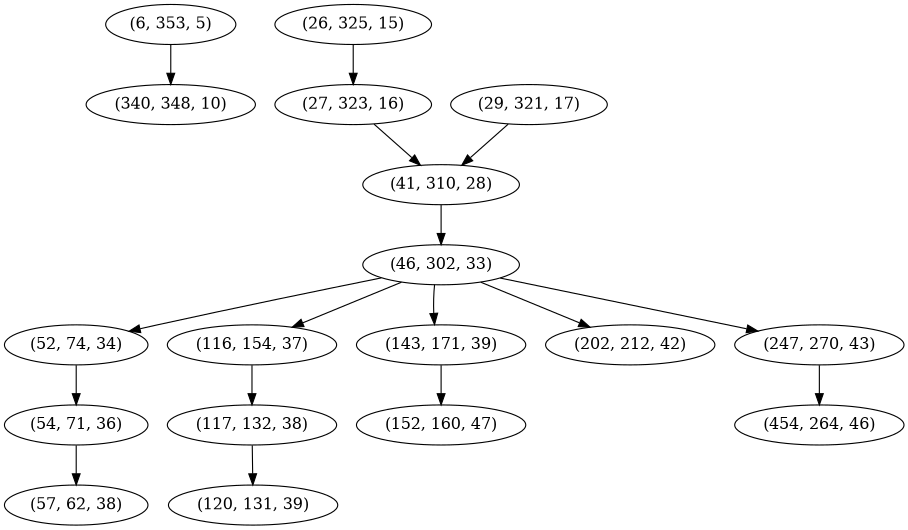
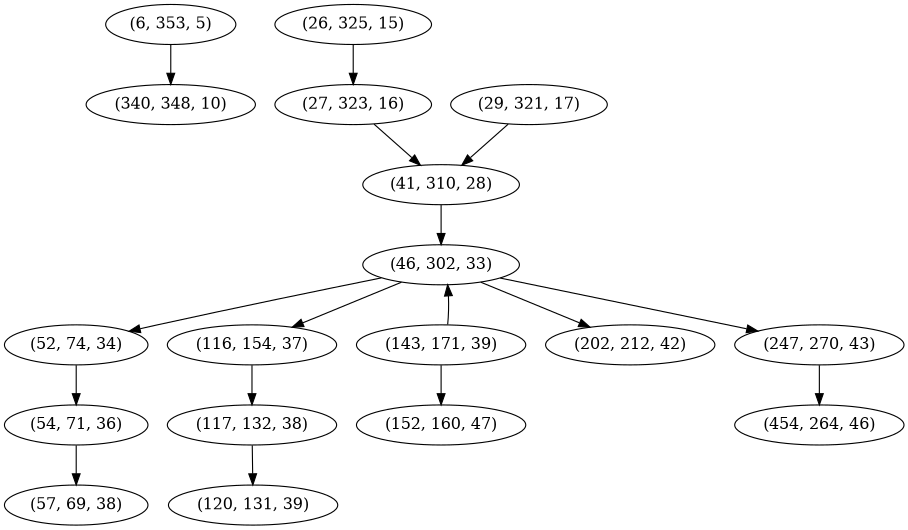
edge "(46, 302, 33)" -> "(143, 171, 39)": reversed
node "(57, 62, 38)": label "(57, 62, 38)" -> "(57, 69, 38)"
